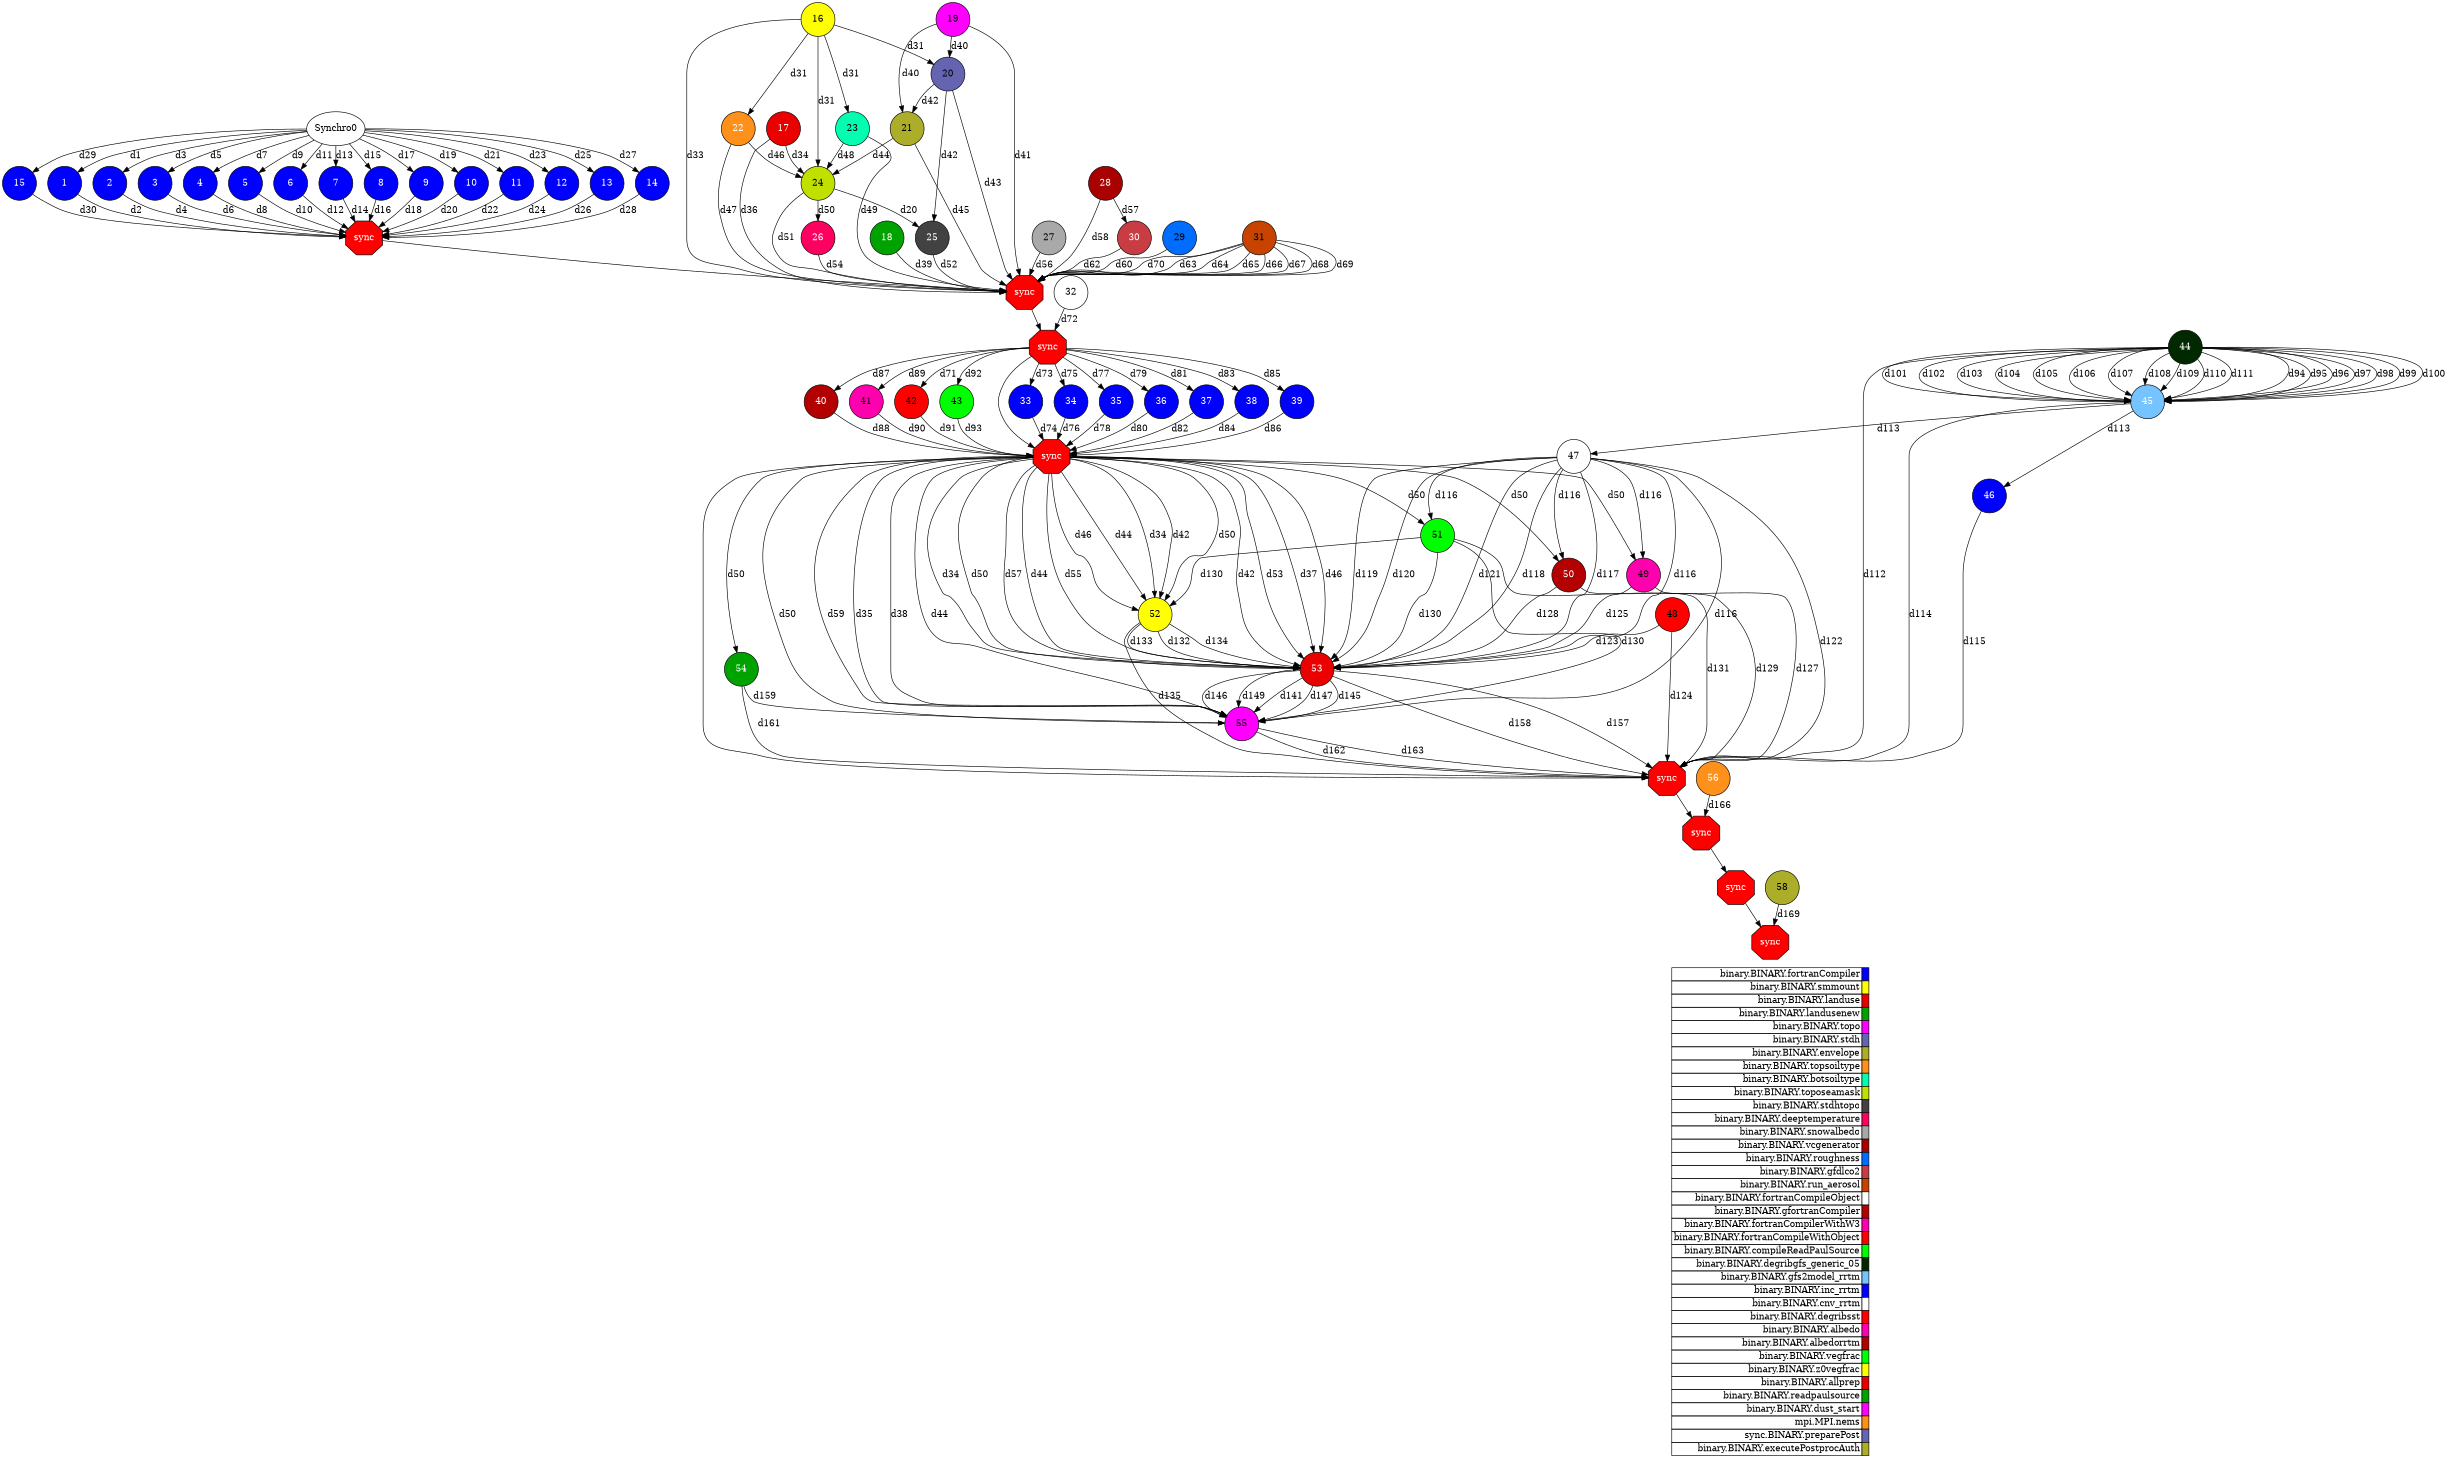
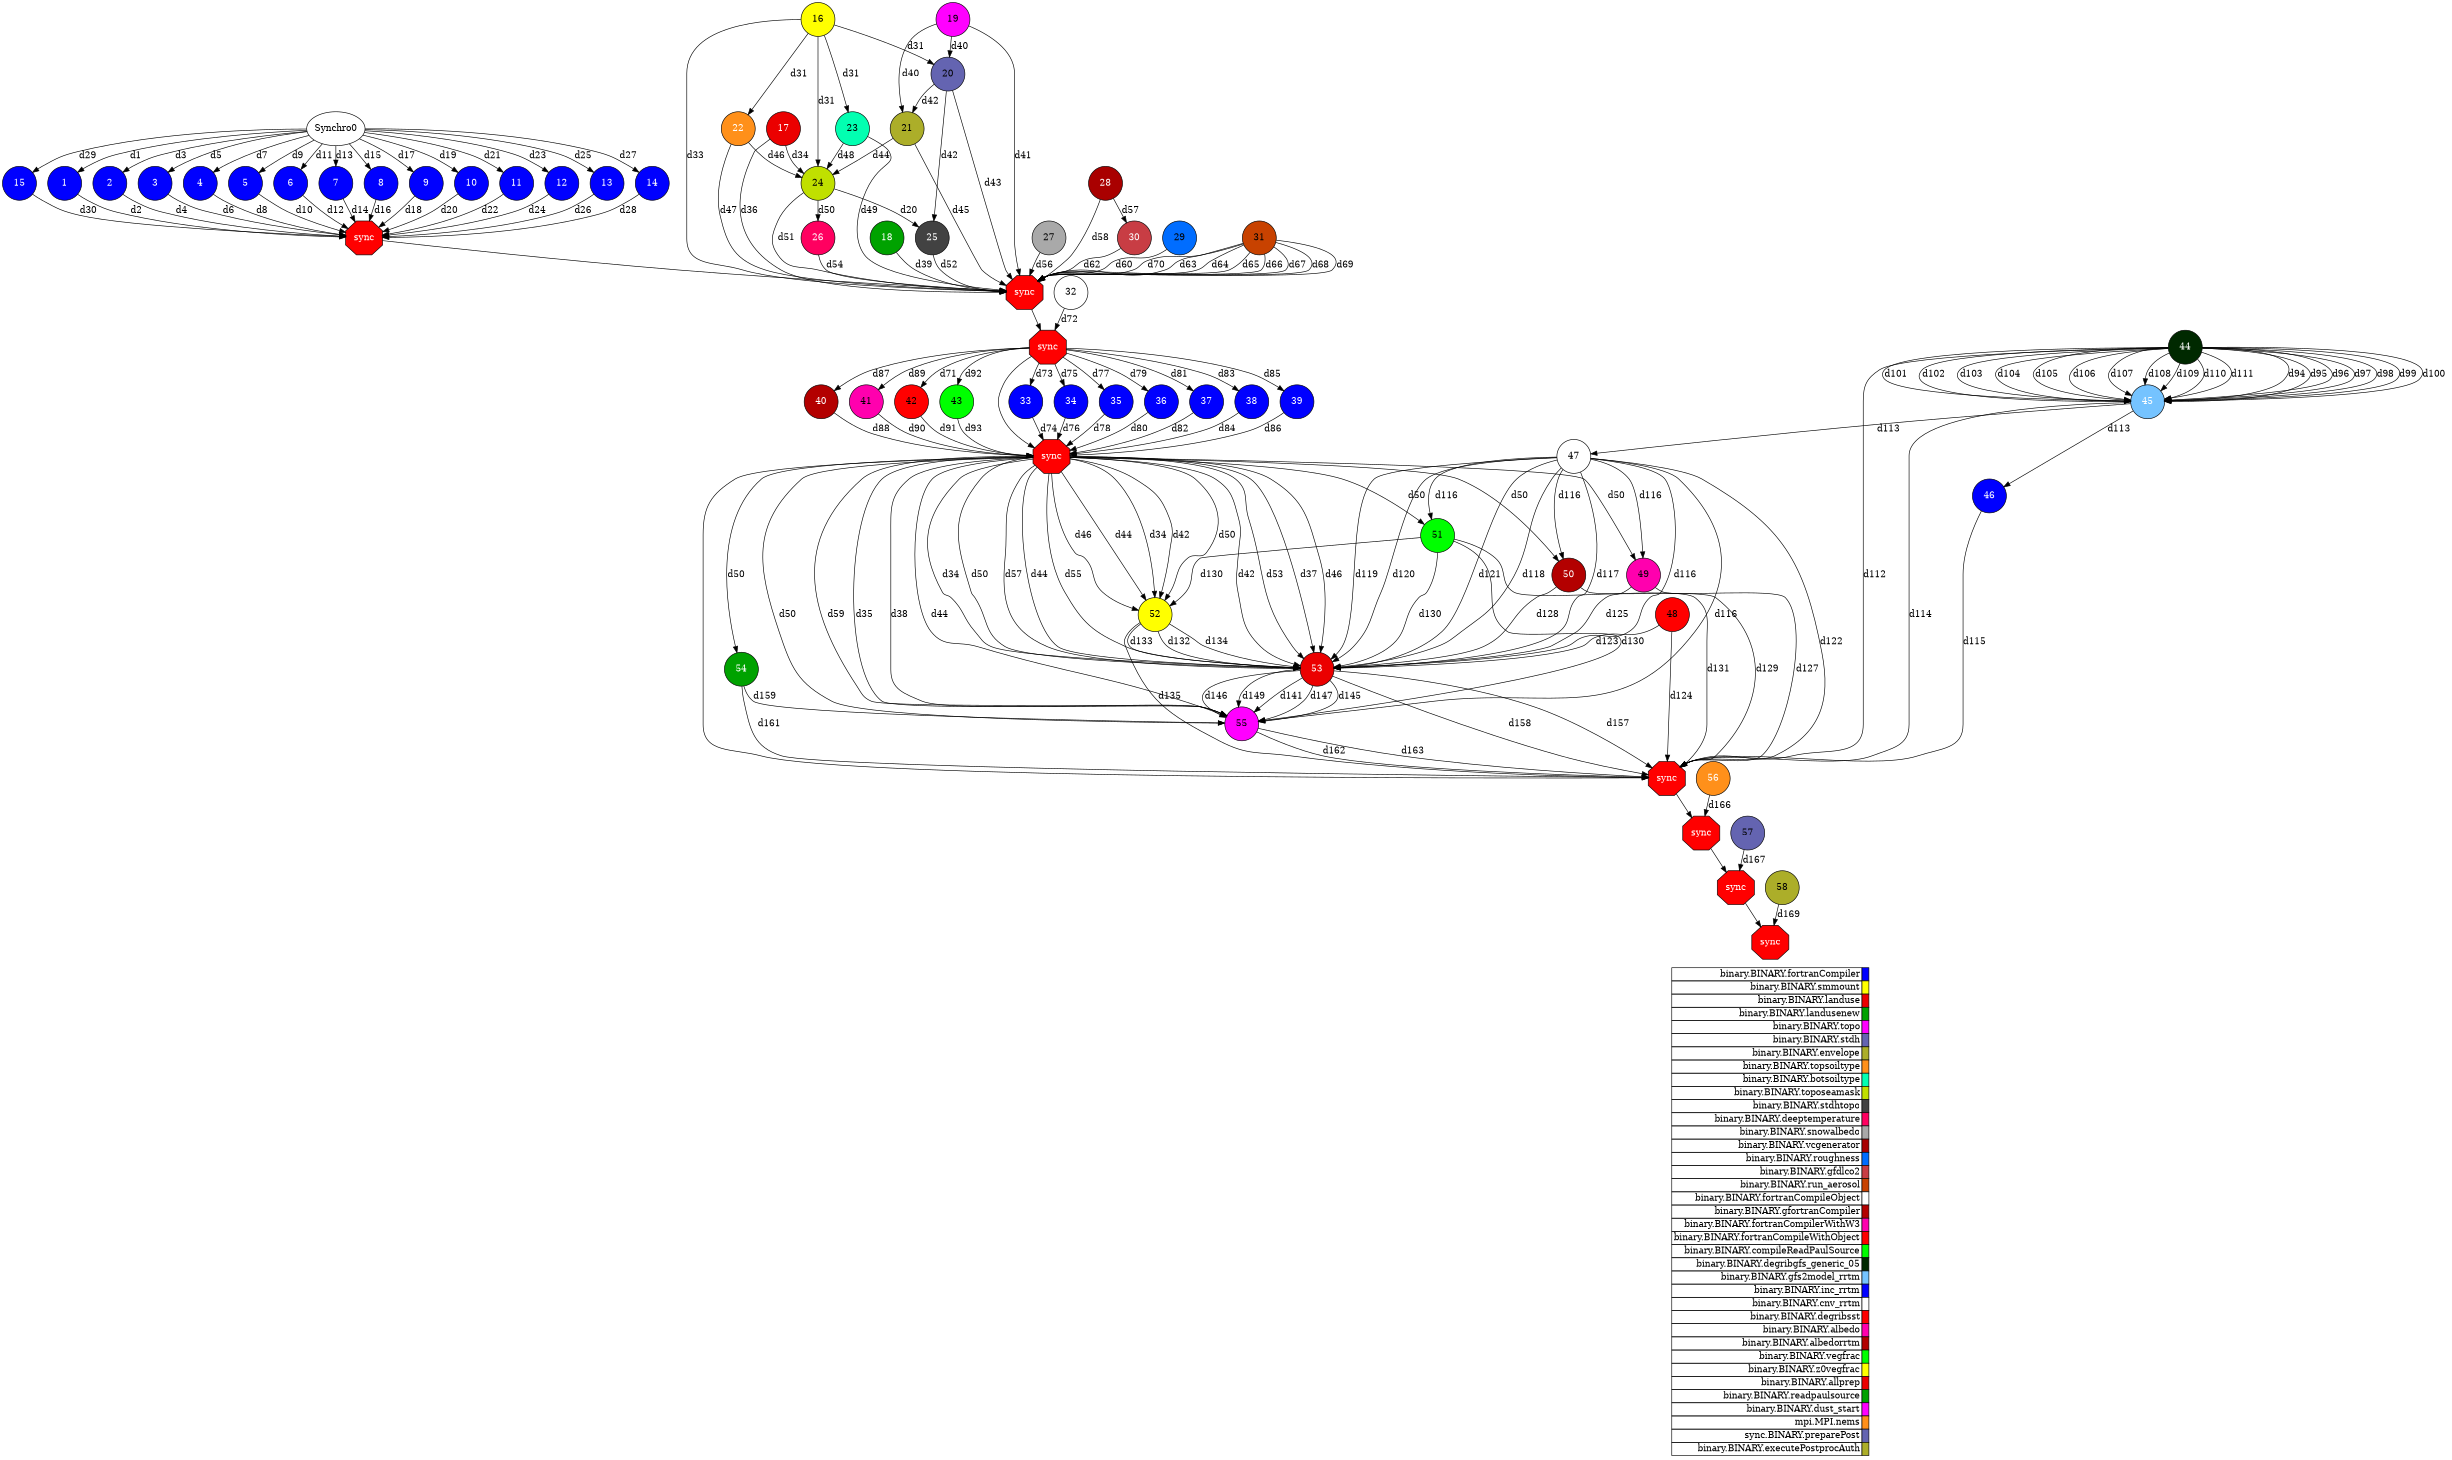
node "57": added
